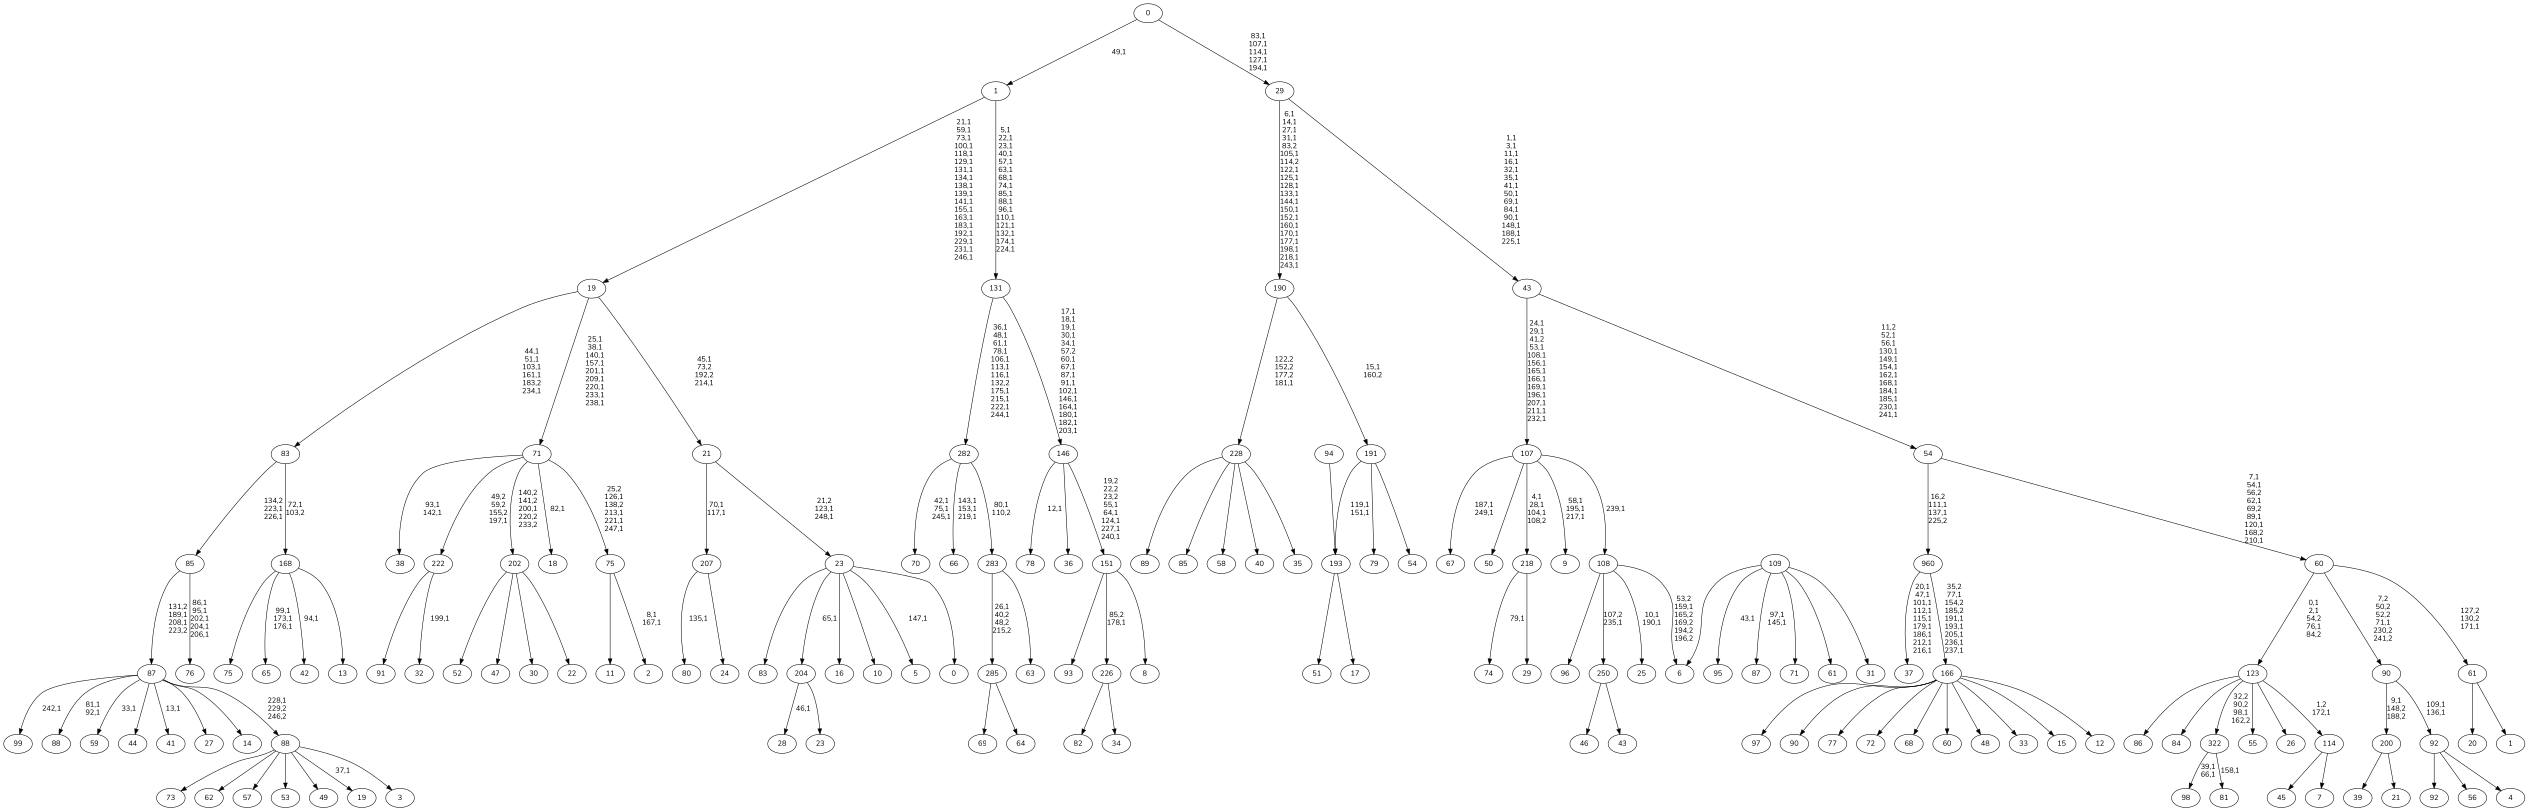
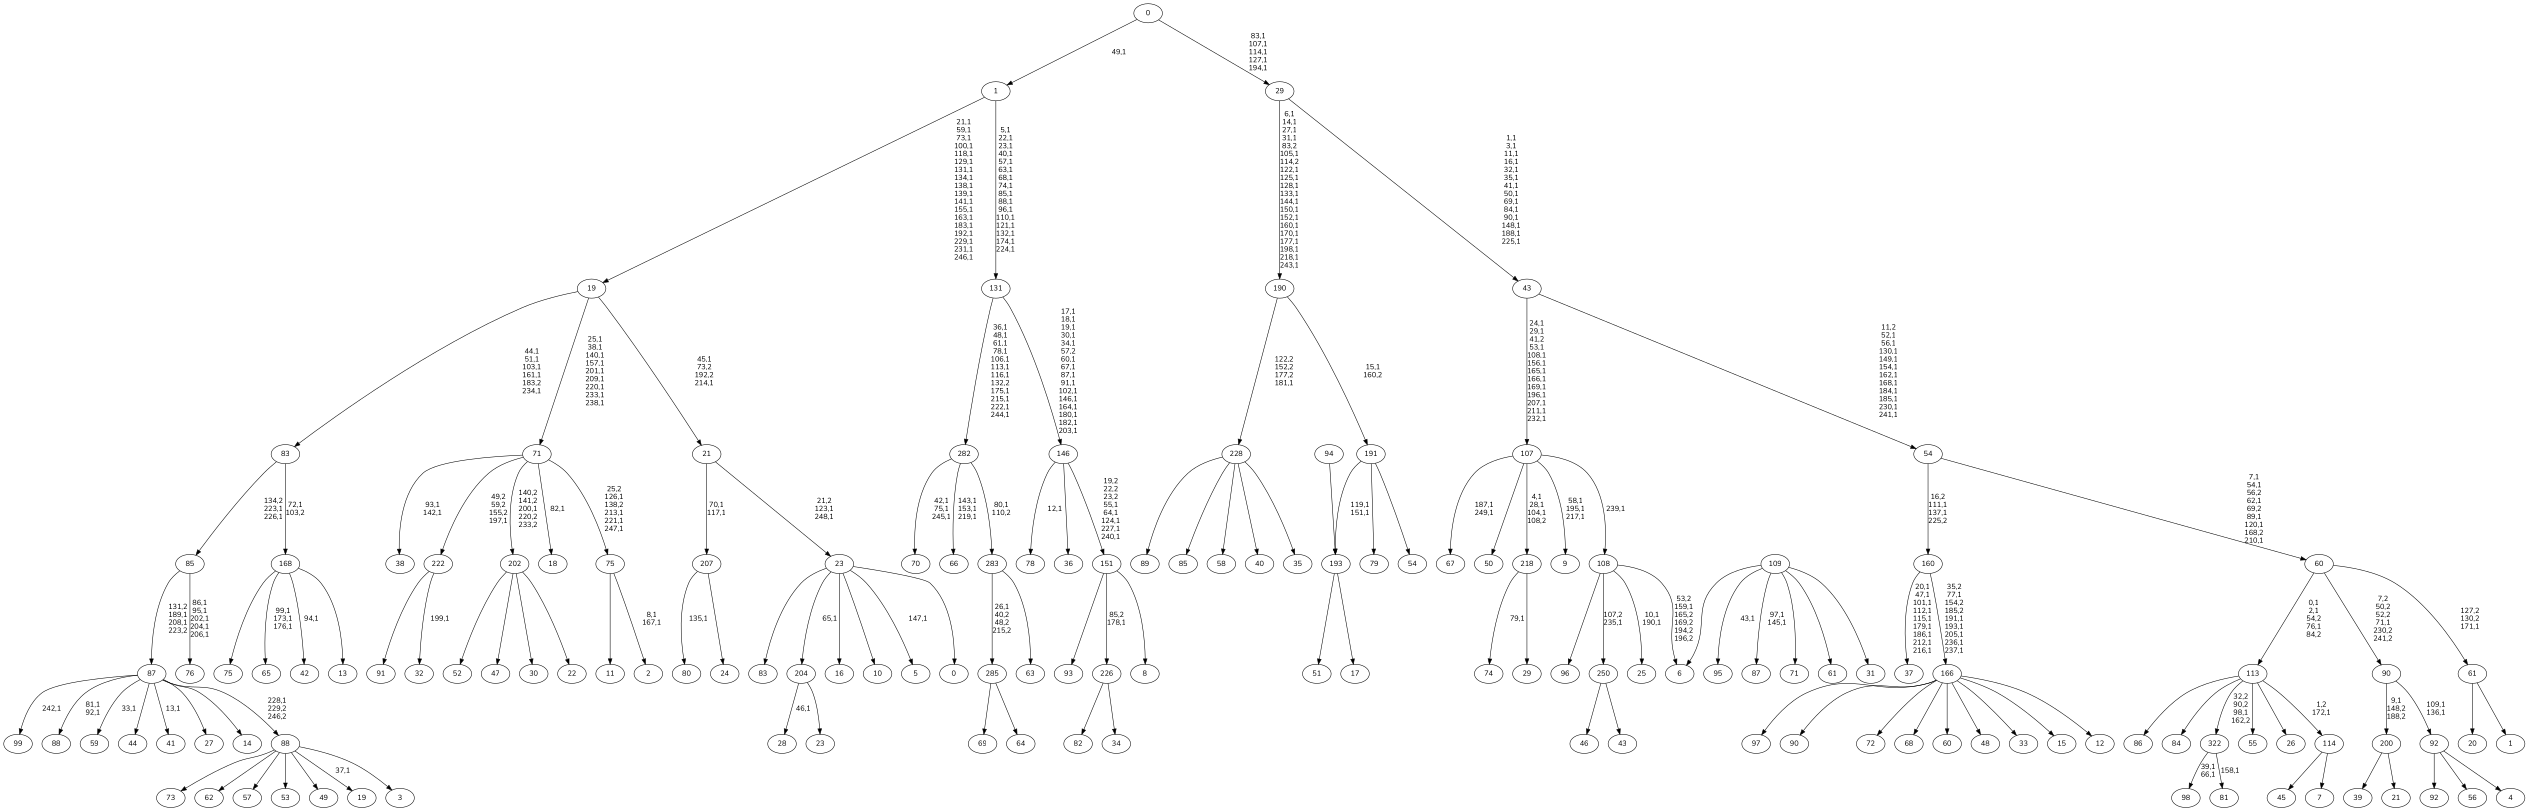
node "960": label "960" -> "160"
node "123": label "123" -> "113"
node "77": removed
